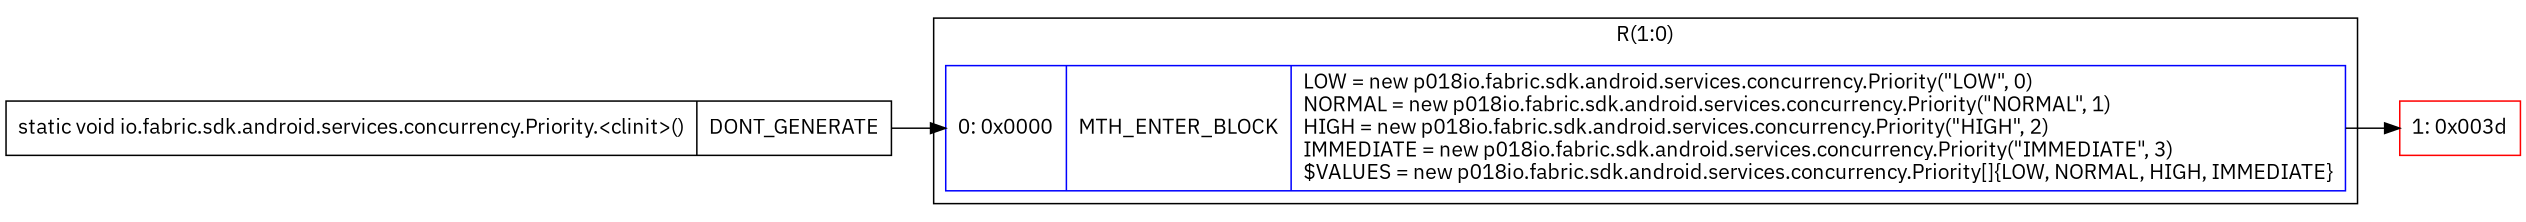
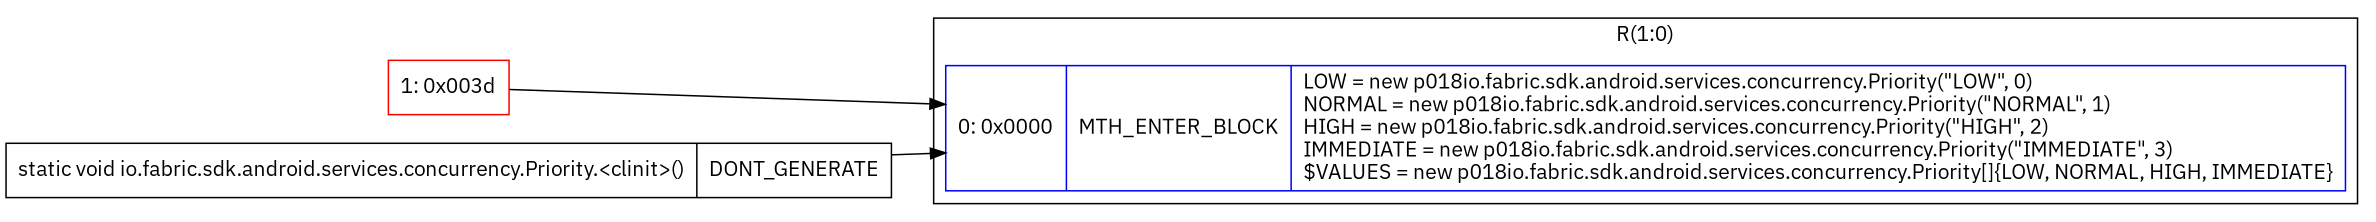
edge "0: 0x0000" -> "1: 0x003d": reversed
